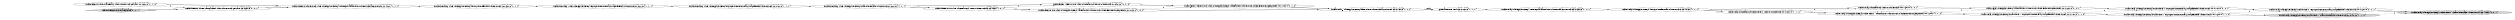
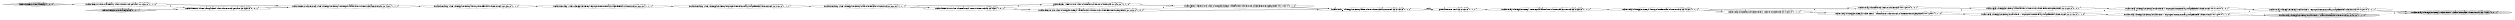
node "deleteVolumeTestVolumeStateReady['1', '0', '0']": added
